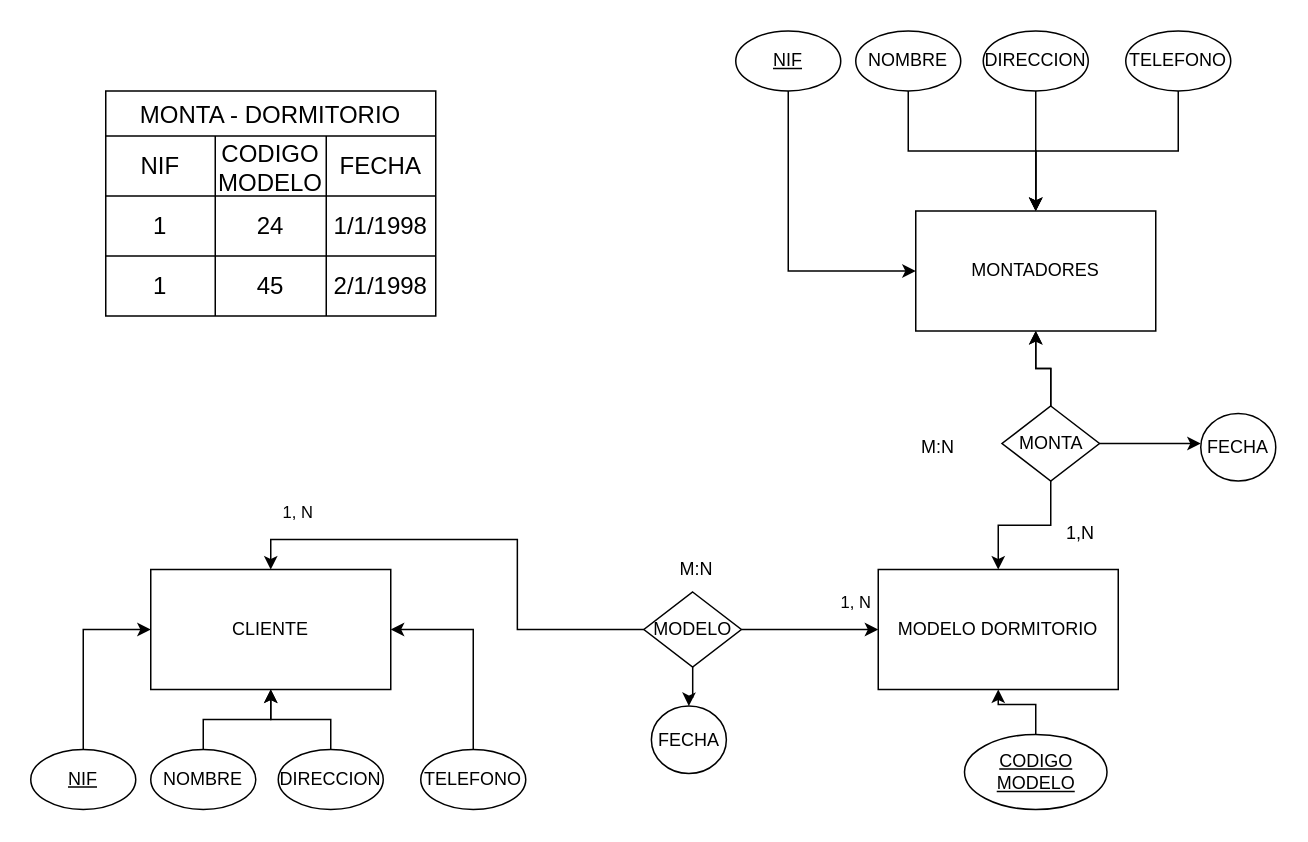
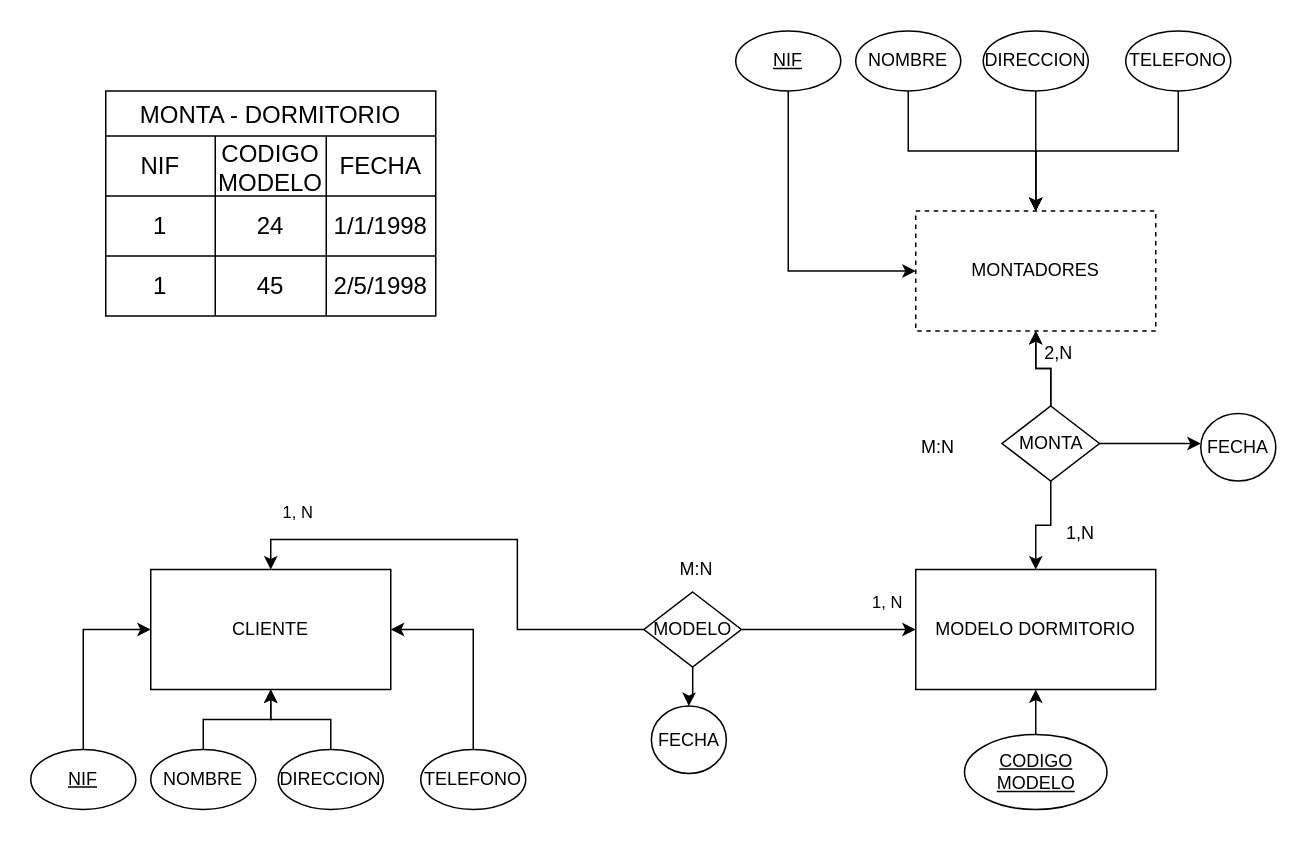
node "MONTADORES": style solid -> dashed
node "2/1/1998": label "2/1/1998" -> "2/5/1998"
node "2,N": added
node "MODELO DORMITORIO": moved (998, 629) -> (1036, 629)
